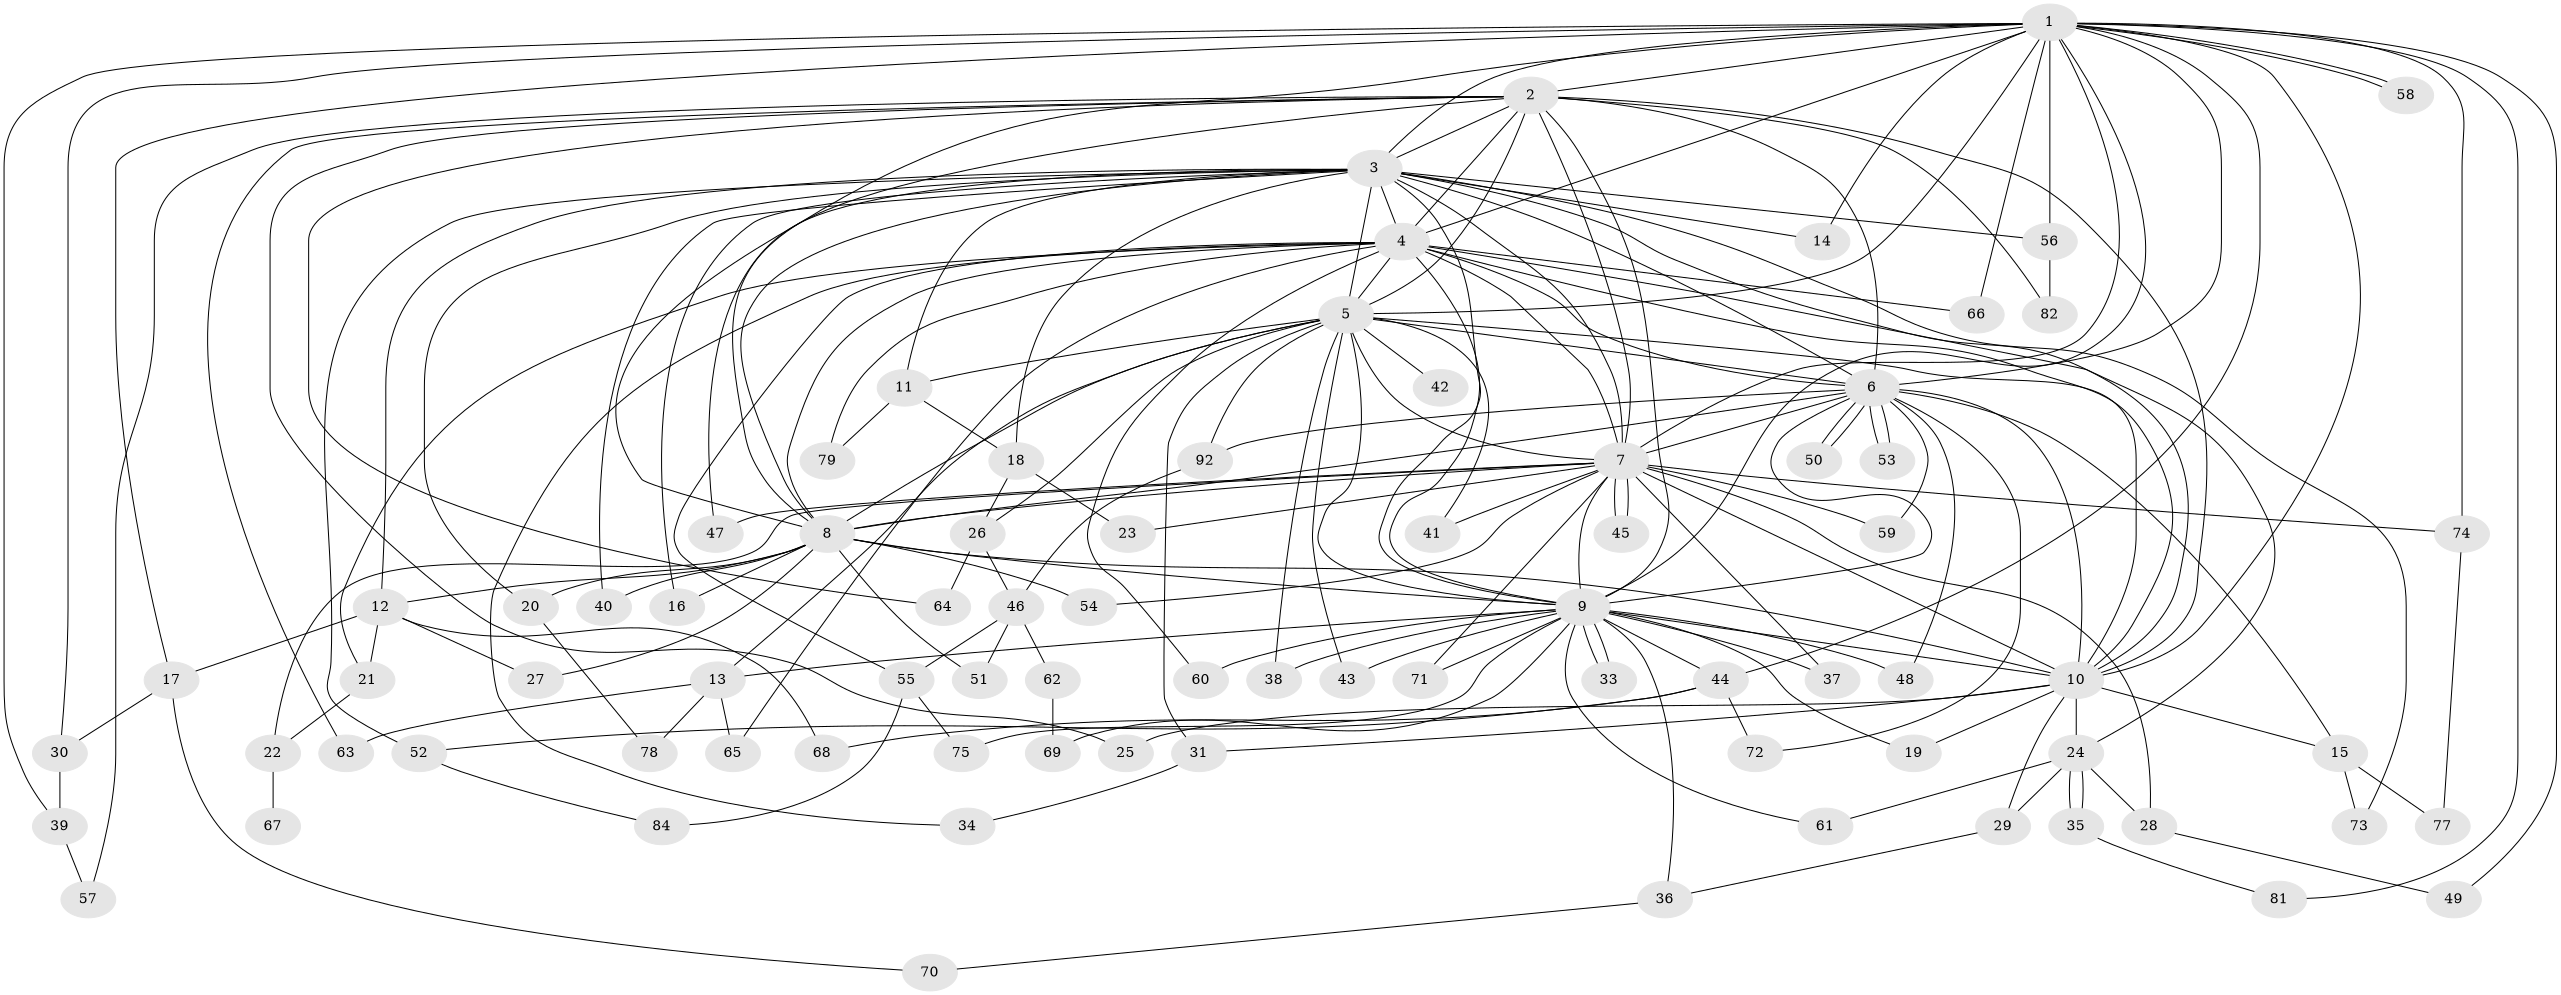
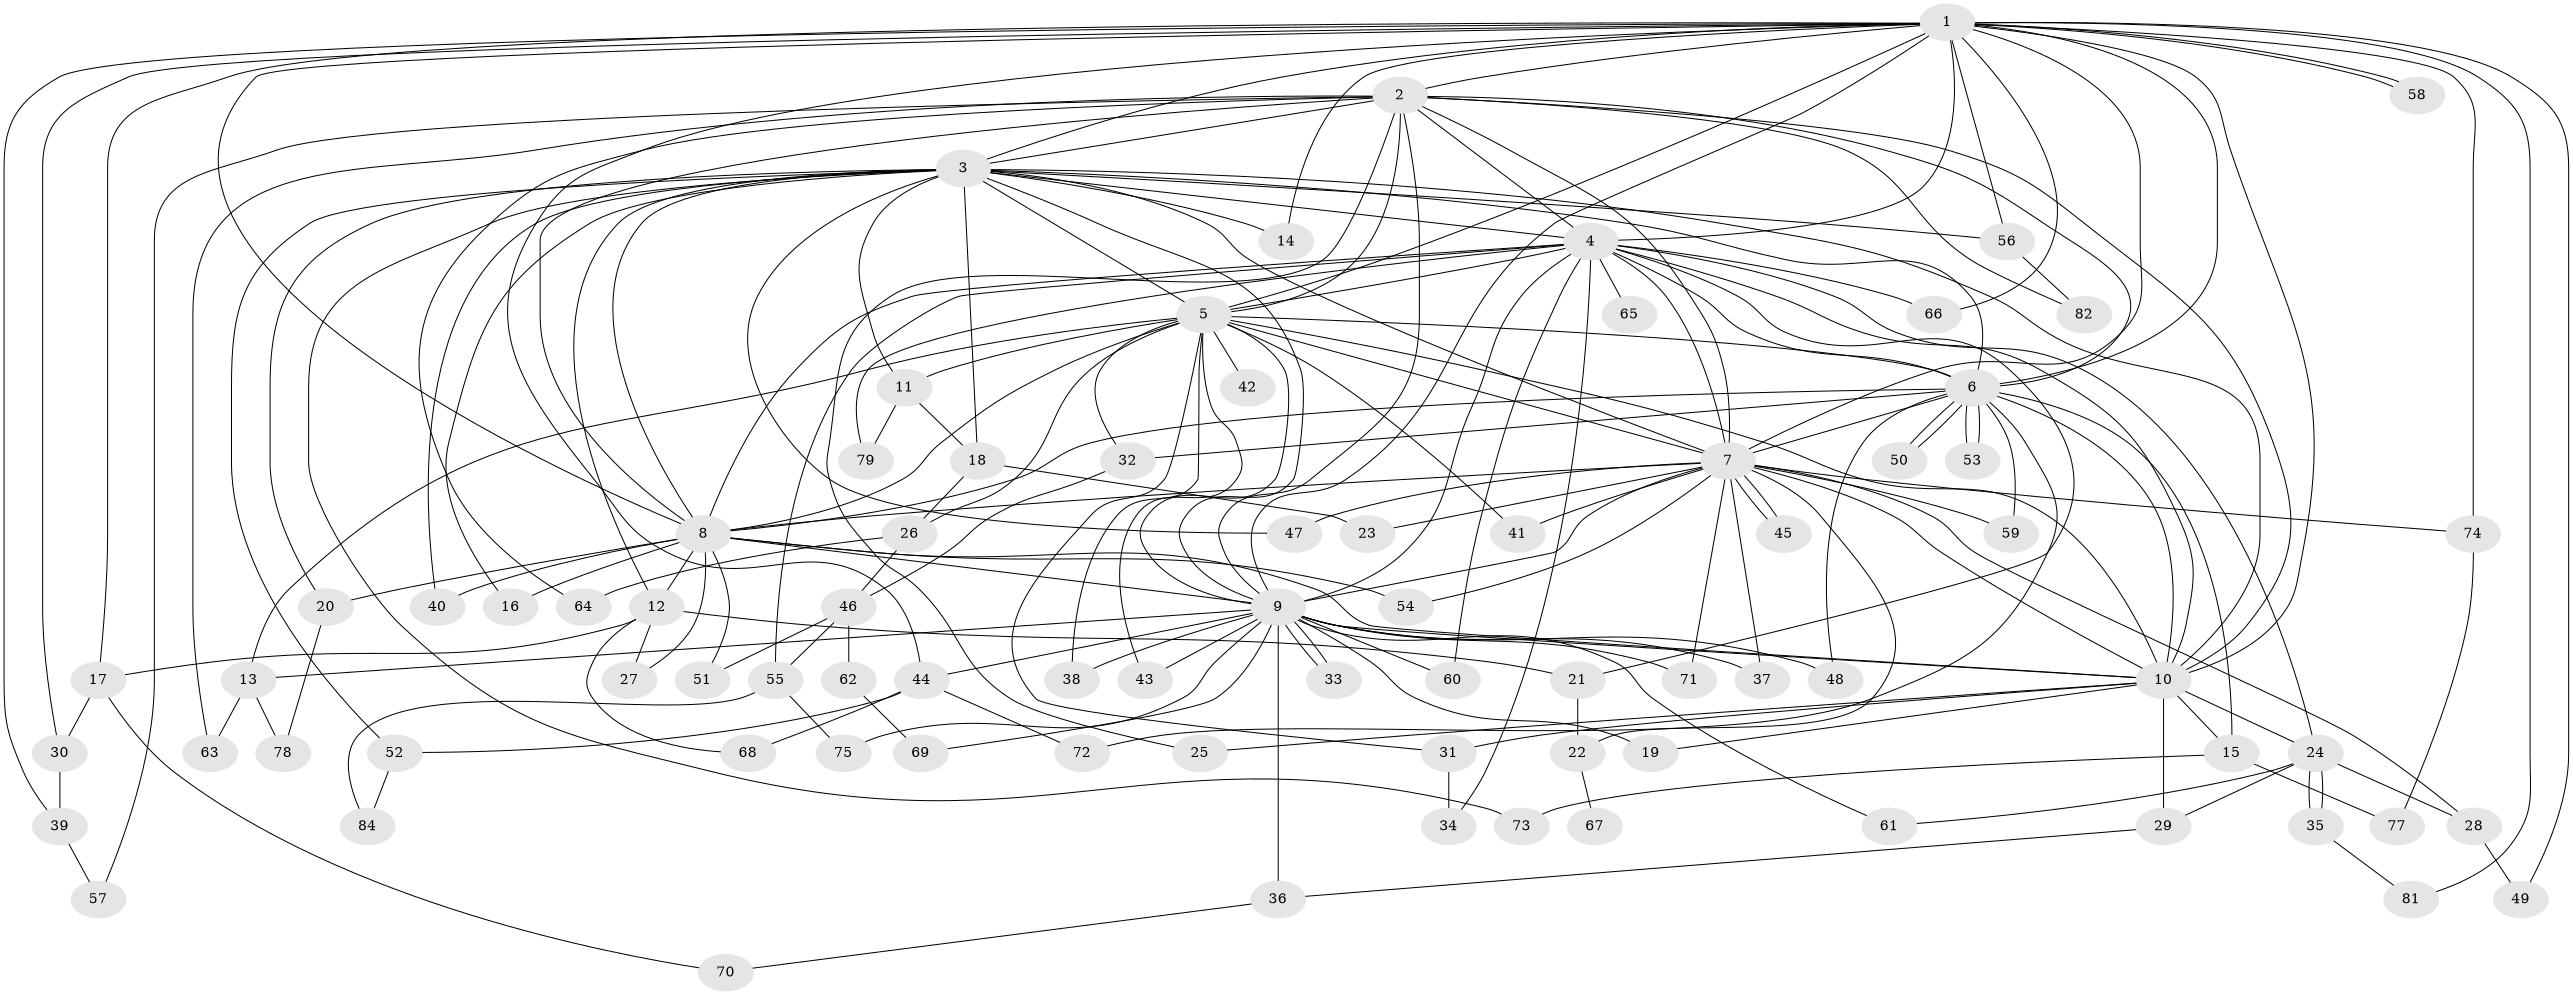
node "92": label "92" -> "32"
edge "6" -- "9": removed
edge "13" -- "65": removed
